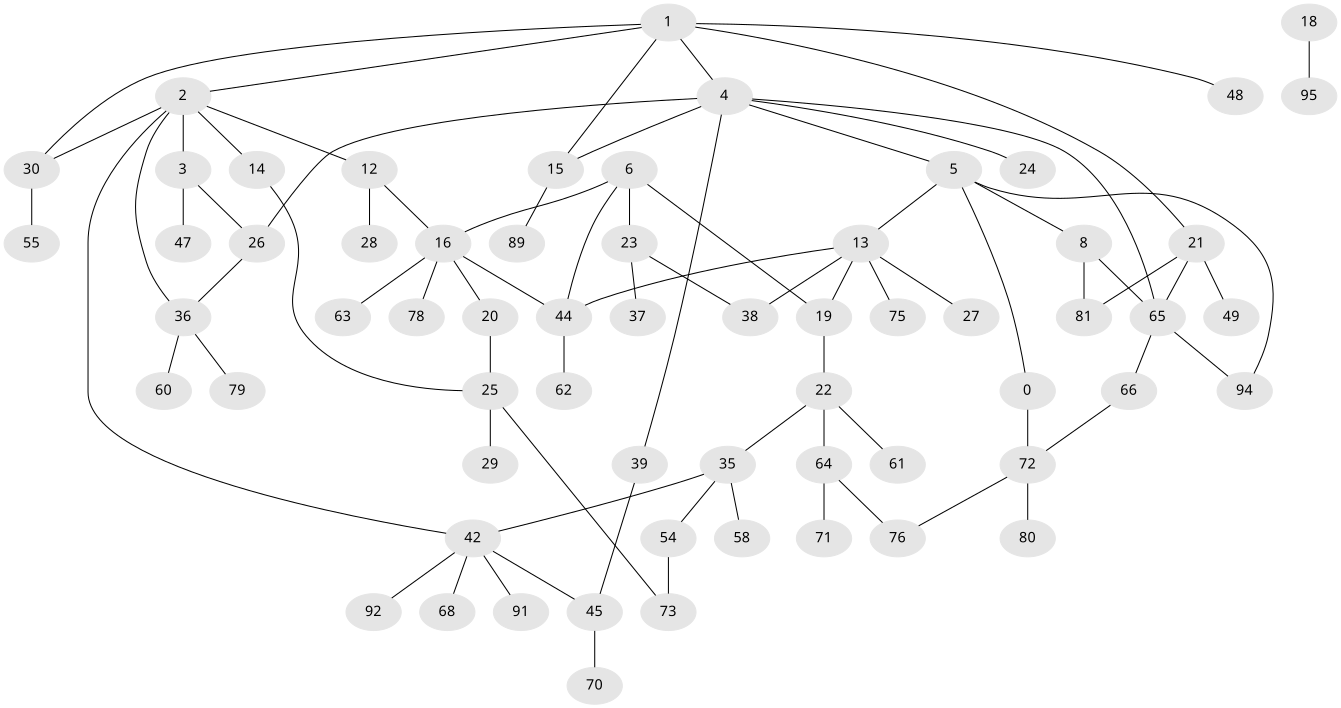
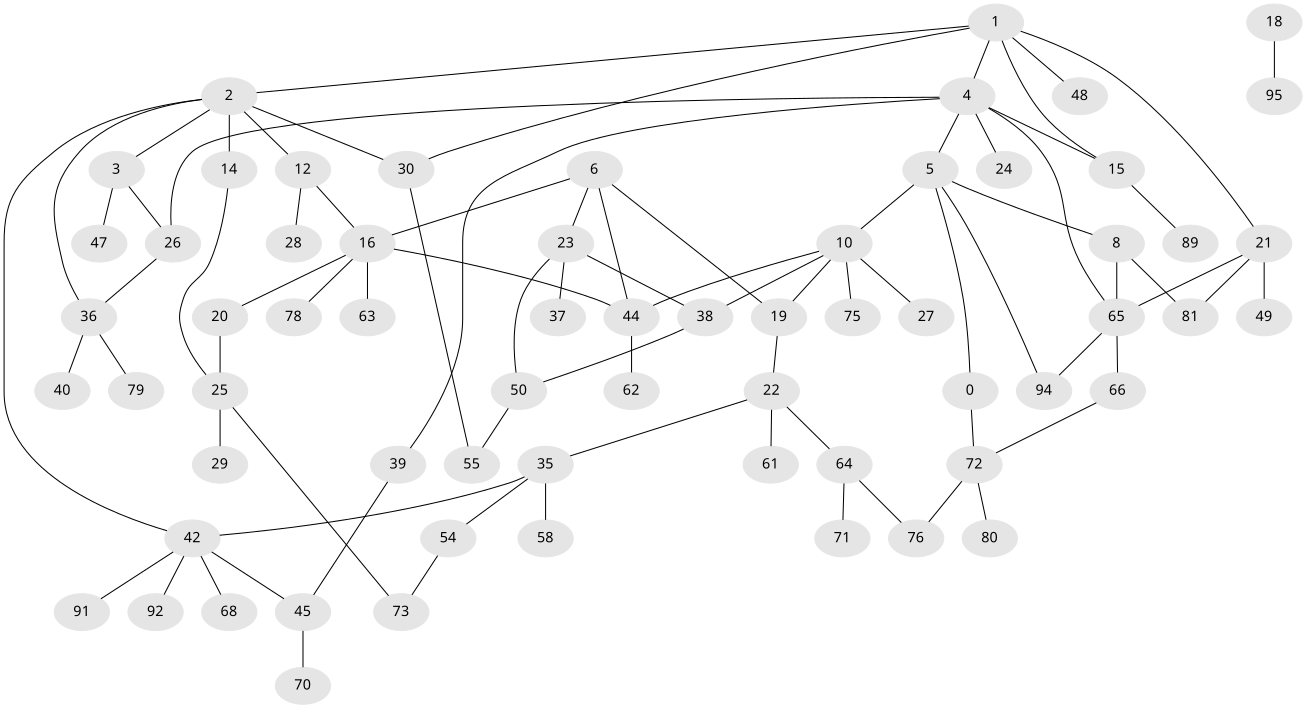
node "13": label "13" -> "10"
node "60": label "60" -> "40"
node "50": added
